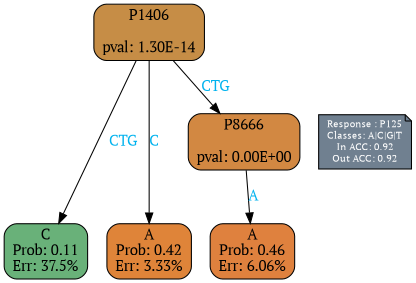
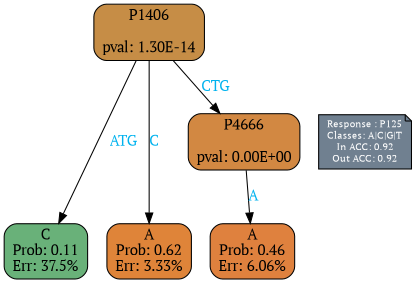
edge "P1406 pval: 1.30E-14" -> "C Prob: 0.11 Err: 37.5%": label "CTG" -> "ATG"
node "P8666 pval: 0.00E+00": label "P8666 pval: 0.00E+00" -> "P4666 pval: 0.00E+00"
node "A Prob: 0.42 Err: 3.33%": label "A Prob: 0.42 Err: 3.33%" -> "A Prob: 0.62 Err: 3.33%"
